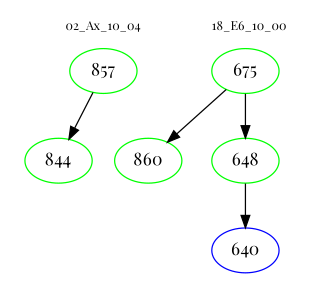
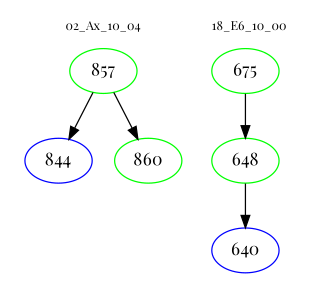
edge "675" -> "860": now "857" -> "860"
node "844": color green -> blue
